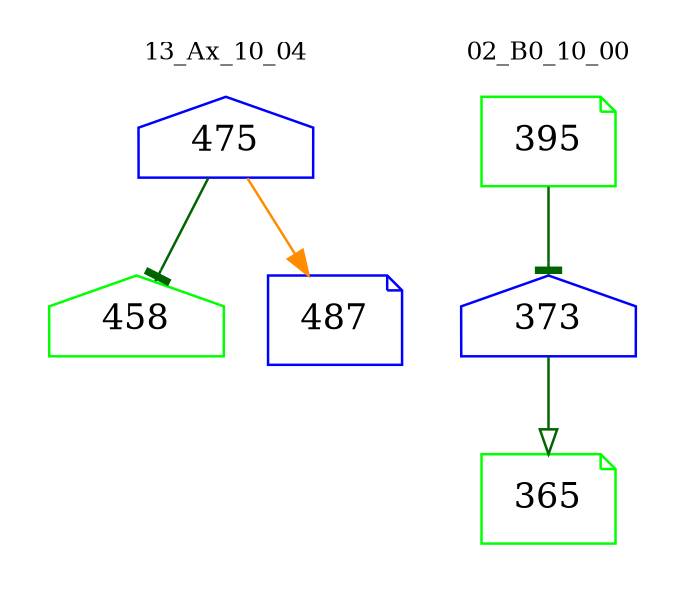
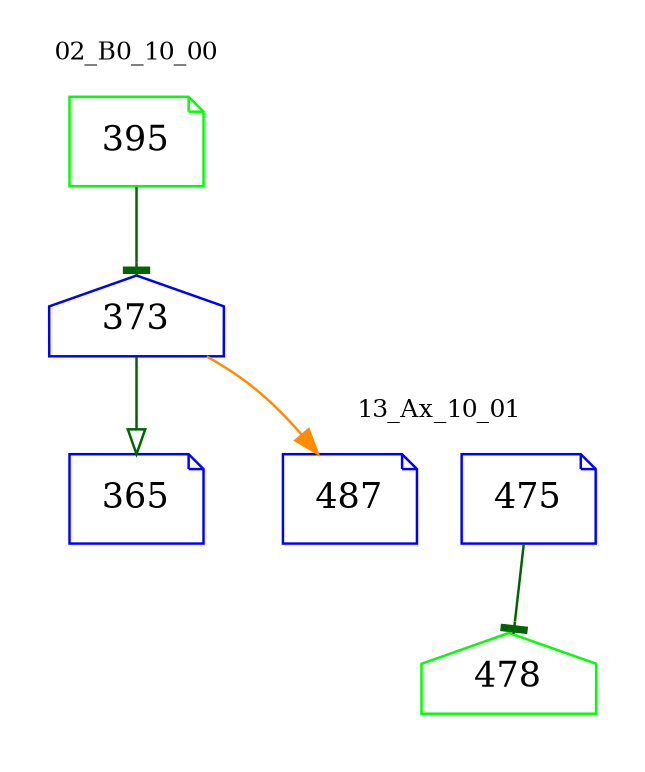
cluster "13_Ax_10_04": label "13_Ax_10_04" -> "13_Ax_10_01"
node "475": shape house -> note
edge "475" -> "487": now "373" -> "487"
node "458": label "458" -> "478"
node "365": color green -> blue
